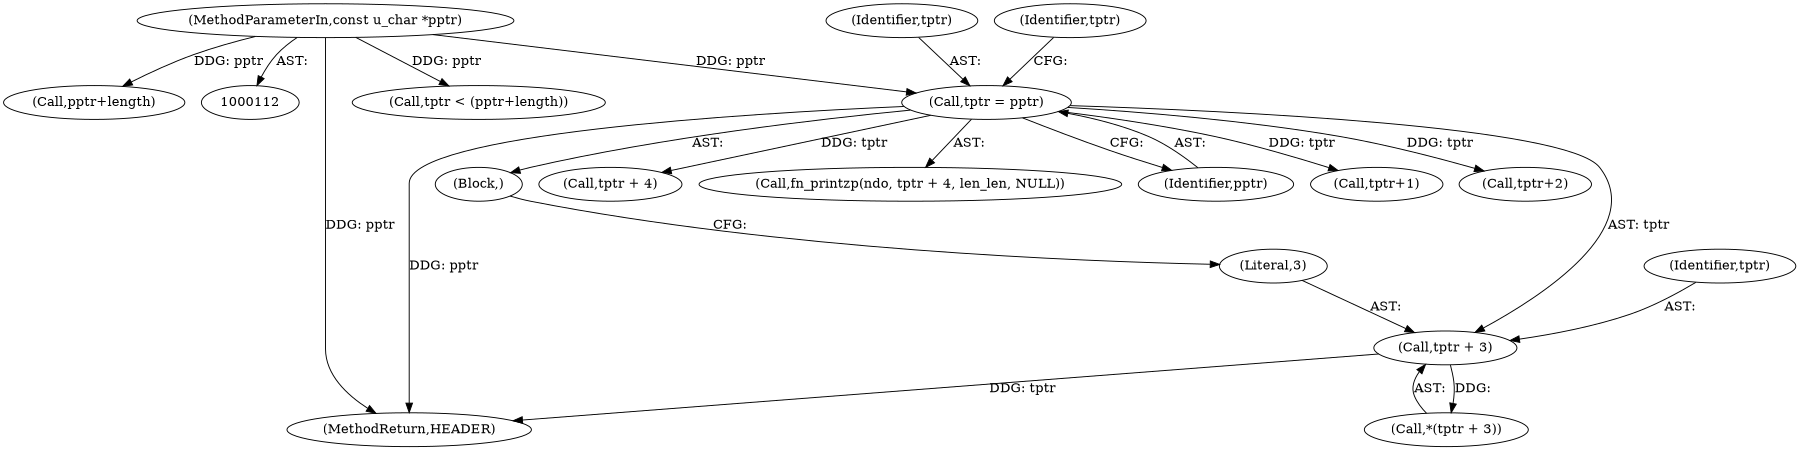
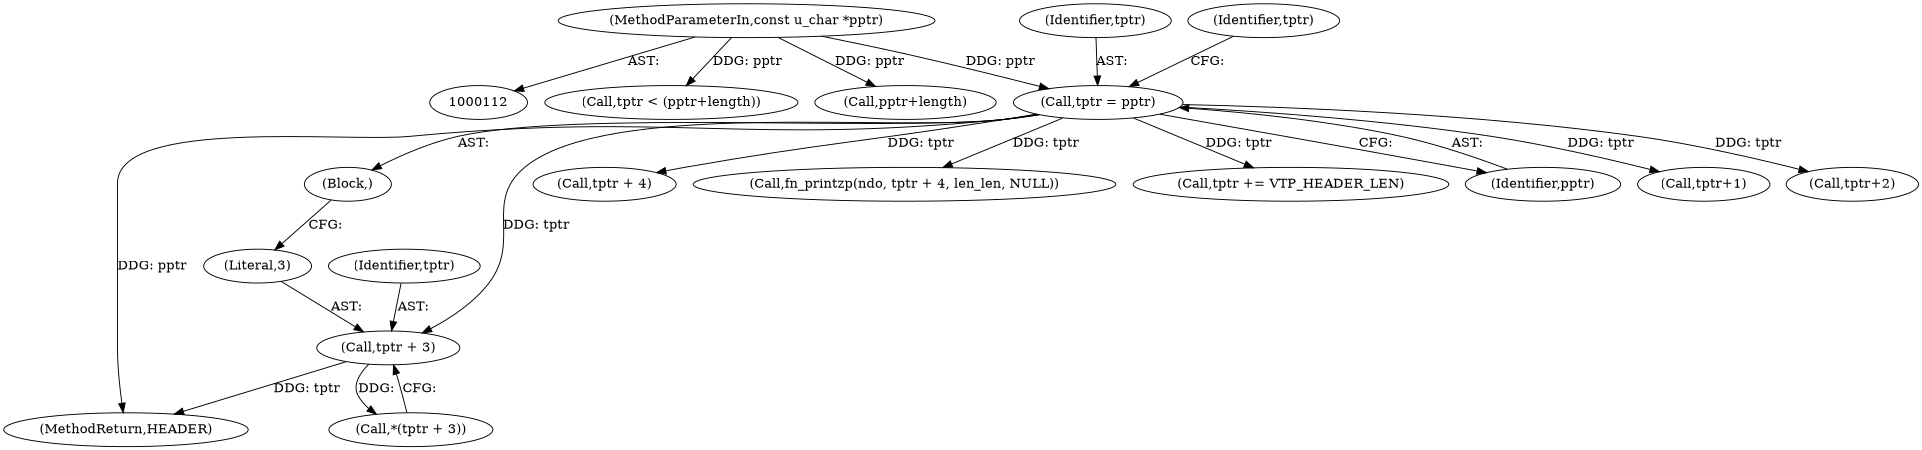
edge "(Call,tptr = pptr)" -> "(Call,fn_printzp(ndo, tptr + 4, len_len, NULL))": label "AST: " -> "DDG: tptr"
node "(Call,tptr += VTP_HEADER_LEN)": added
edge "(Call,tptr = pptr)" -> "(Call,tptr + 3)": label "AST: tptr" -> "DDG: tptr"
edge "(MethodParameterIn,const u_char *pptr)" -> "(MethodReturn,HEADER)": removed, label "DDG: pptr"
edge "(Call,*(tptr + 3))" -> "(Call,tptr + 3)": label "AST: " -> "CFG: "
